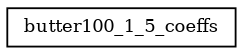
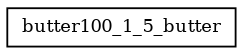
node "butter100_1_5_coeffs": label "butter100_1_5_coeffs" -> "butter100_1_5_butter"
